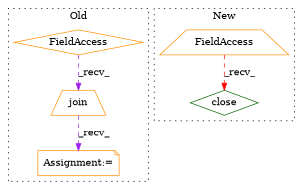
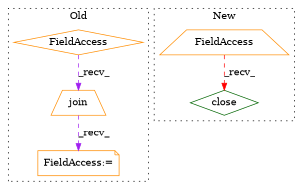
node "Assignment:=": label "Assignment:=" -> "FieldAccess:="
